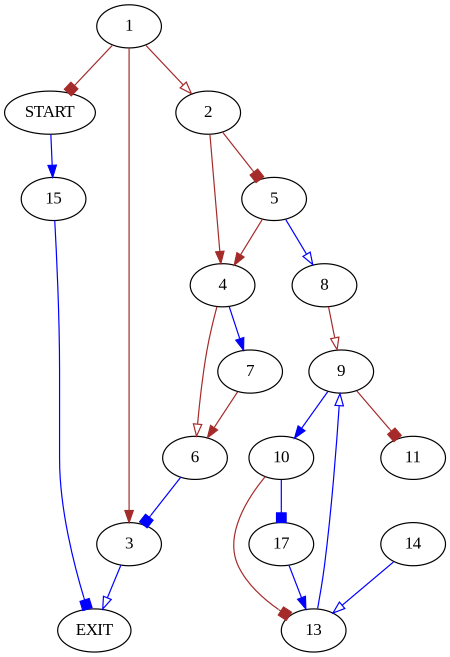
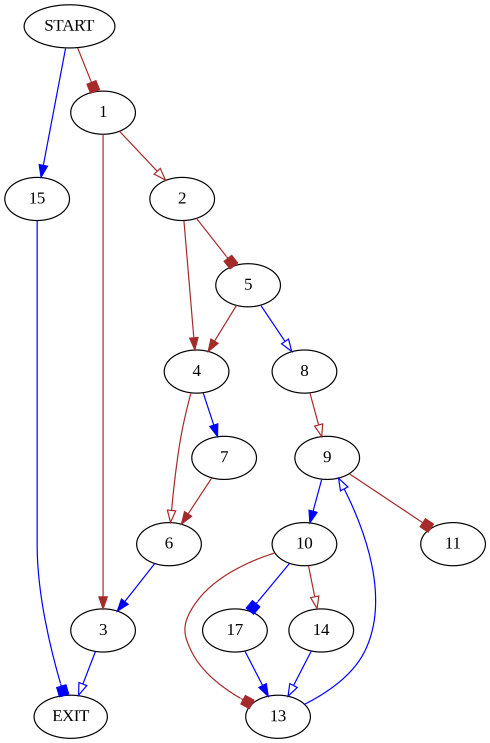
edge "1" -> "START": reversed
edge "6" -> "3": arrowhead box -> normal
edge "10" -> "14": added
